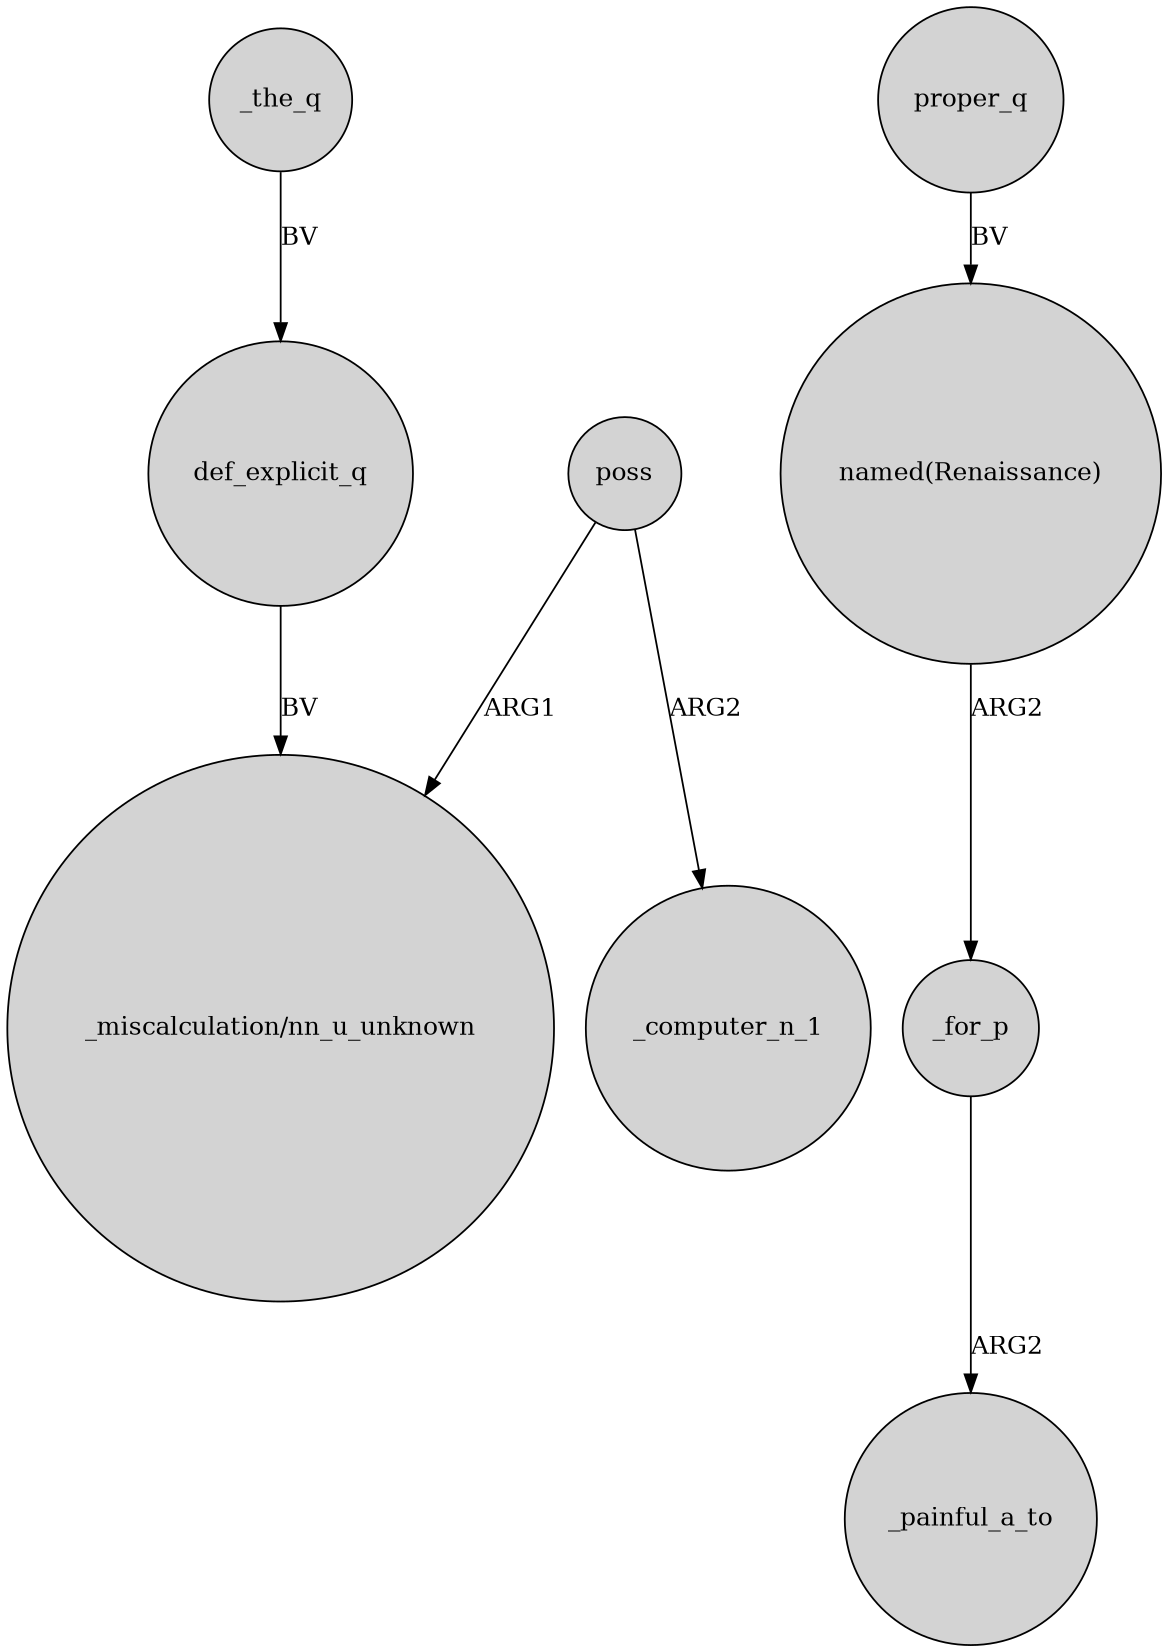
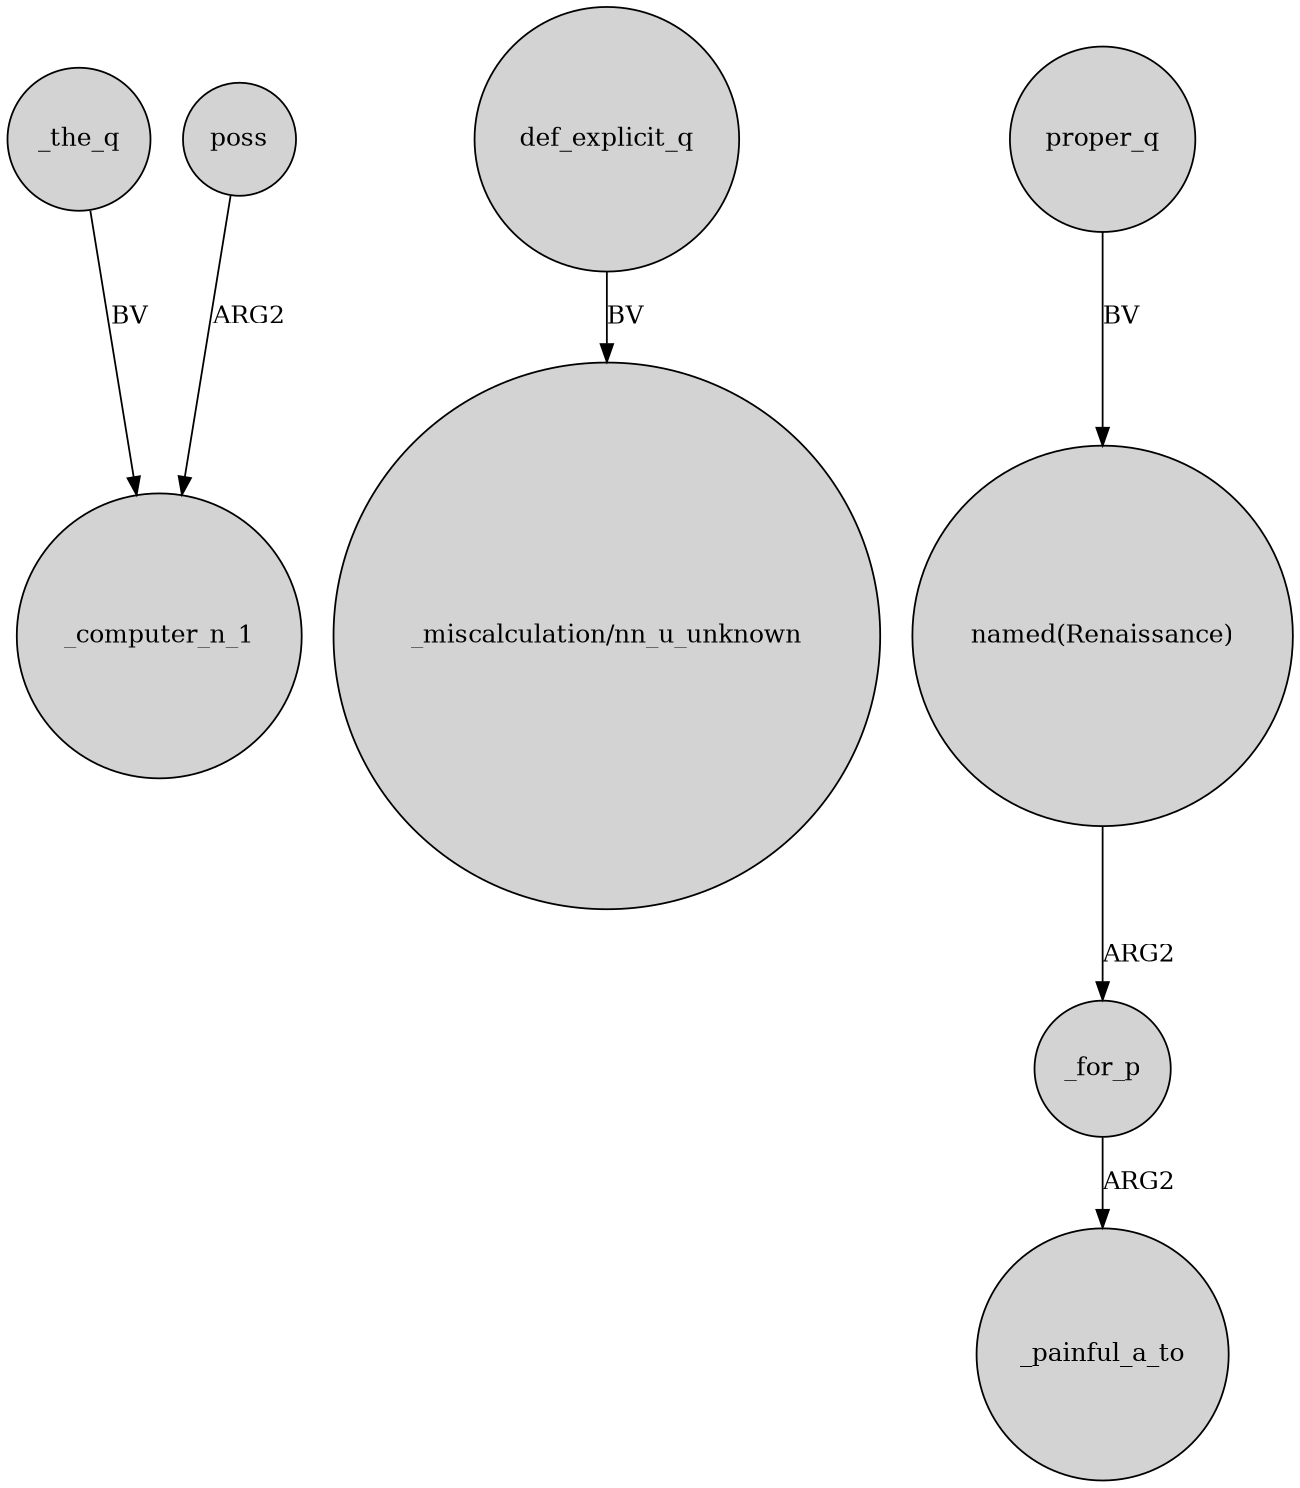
edge "_the_q" -> "def_explicit_q": now "_the_q" -> "_computer_n_1"
edge "poss" -> "_miscalculation/nn_u_unknown": removed, label "ARG1"
